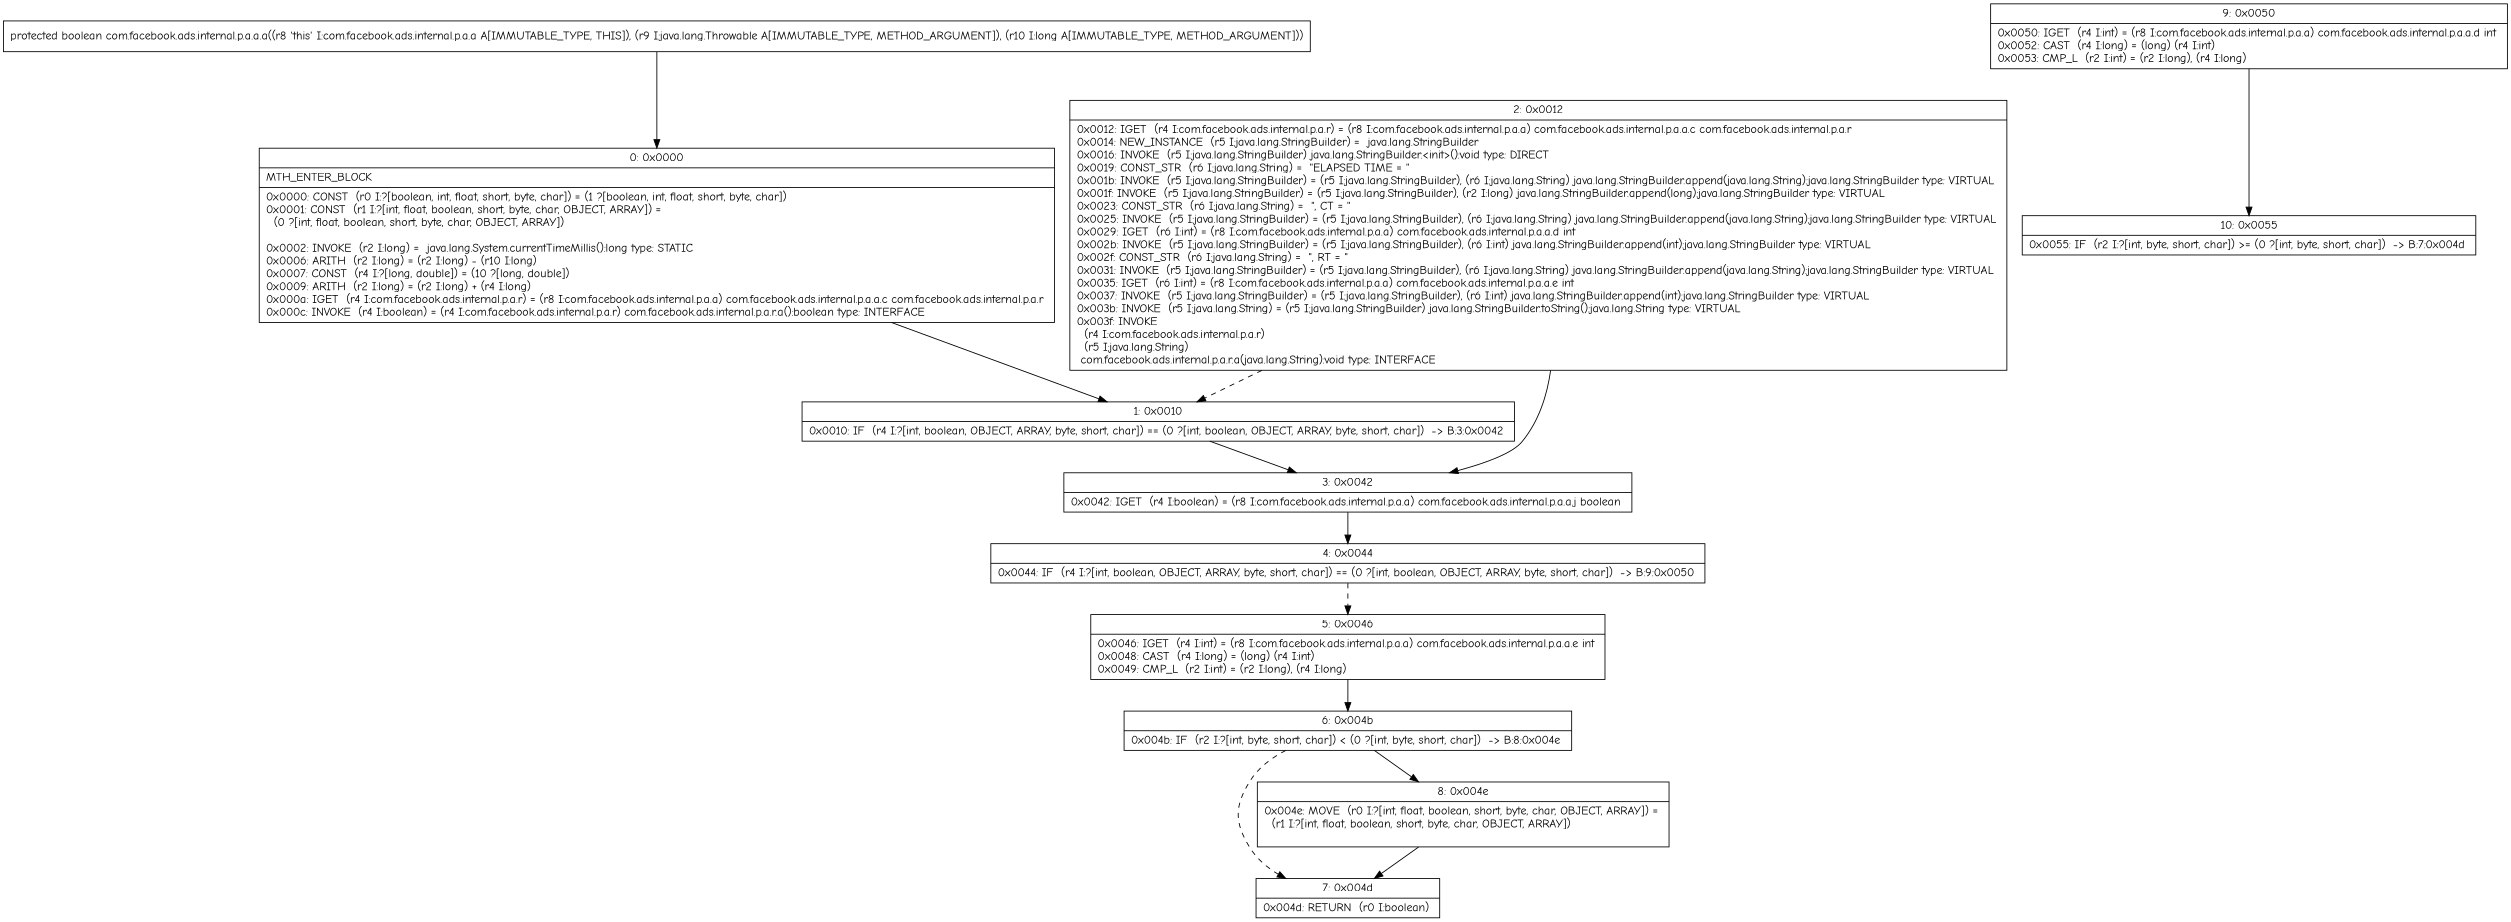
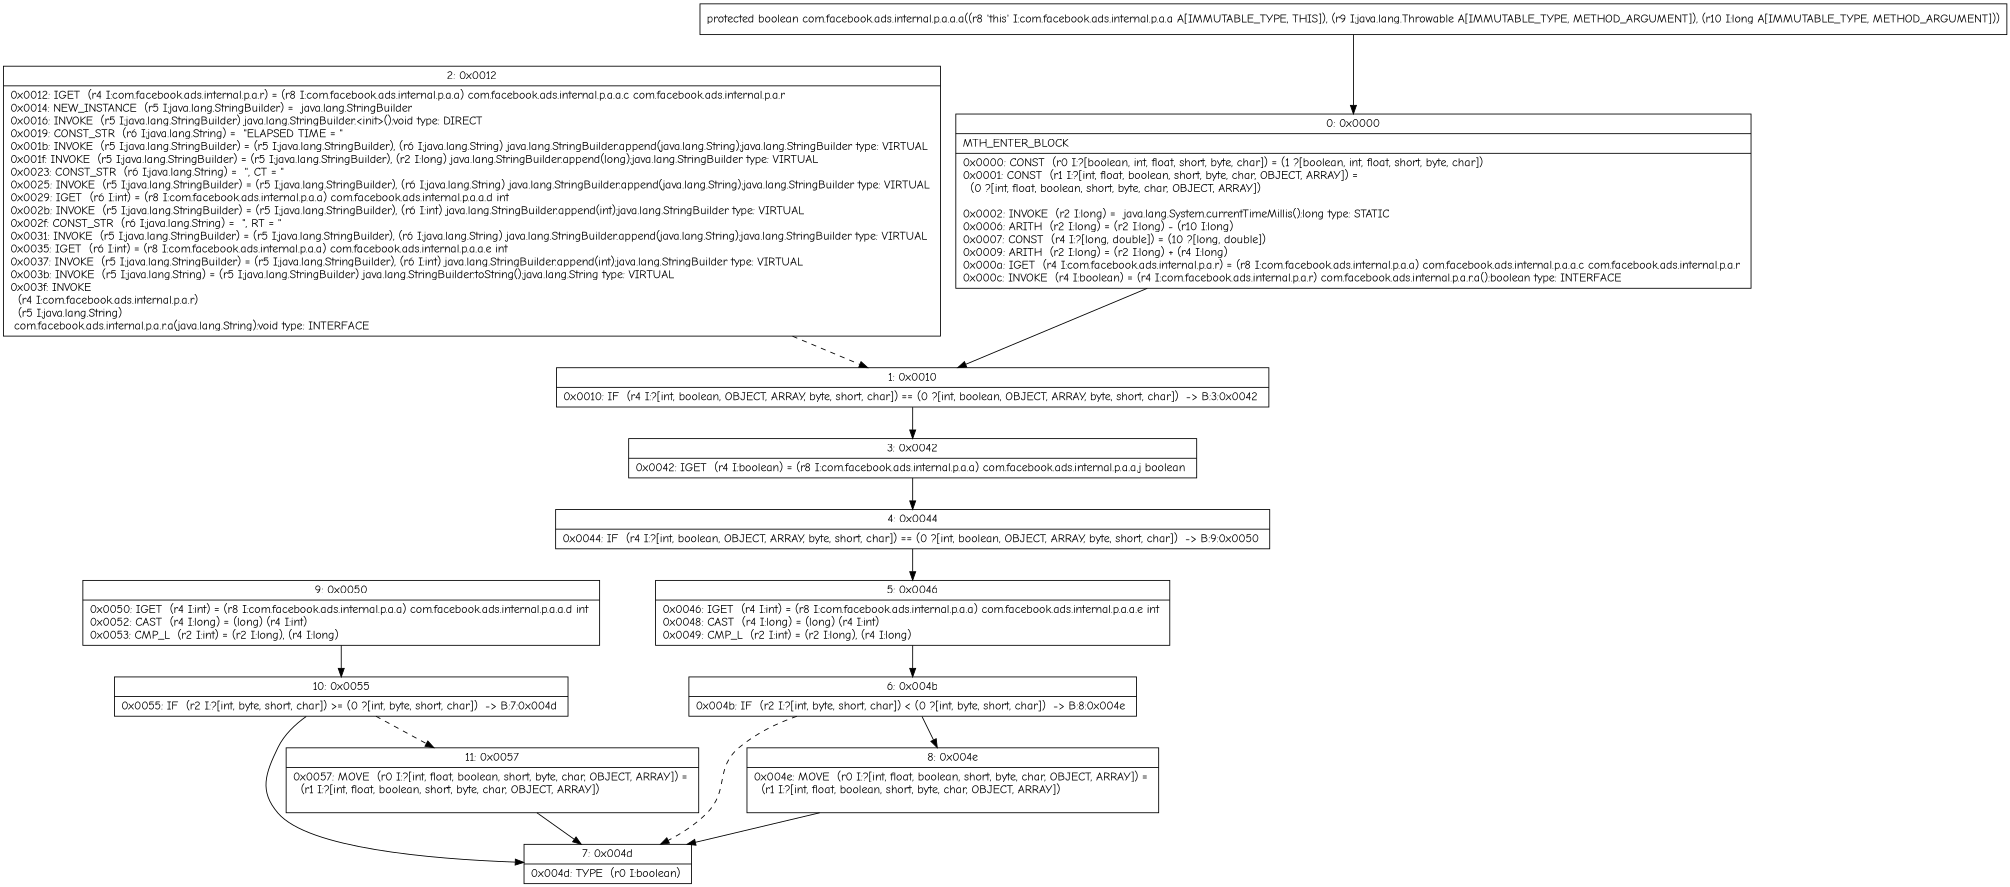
edge "2: 0x0012" -> "3: 0x0042": removed
edge "4: 0x0044" -> "5: 0x0046": style dashed -> solid
node "11: 0x0057": added
edge "10: 0x0055" -> "7: 0x004d": added
node "7: 0x004d": text "0x004d: RETURN  (r0 I:boolean)" -> "0x004d: TYPE  (r0 I:boolean)"
